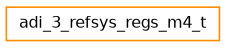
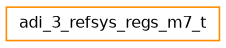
node "adi_3_refsys_regs_m4_t": label "adi_3_refsys_regs_m4_t" -> "adi_3_refsys_regs_m7_t"
